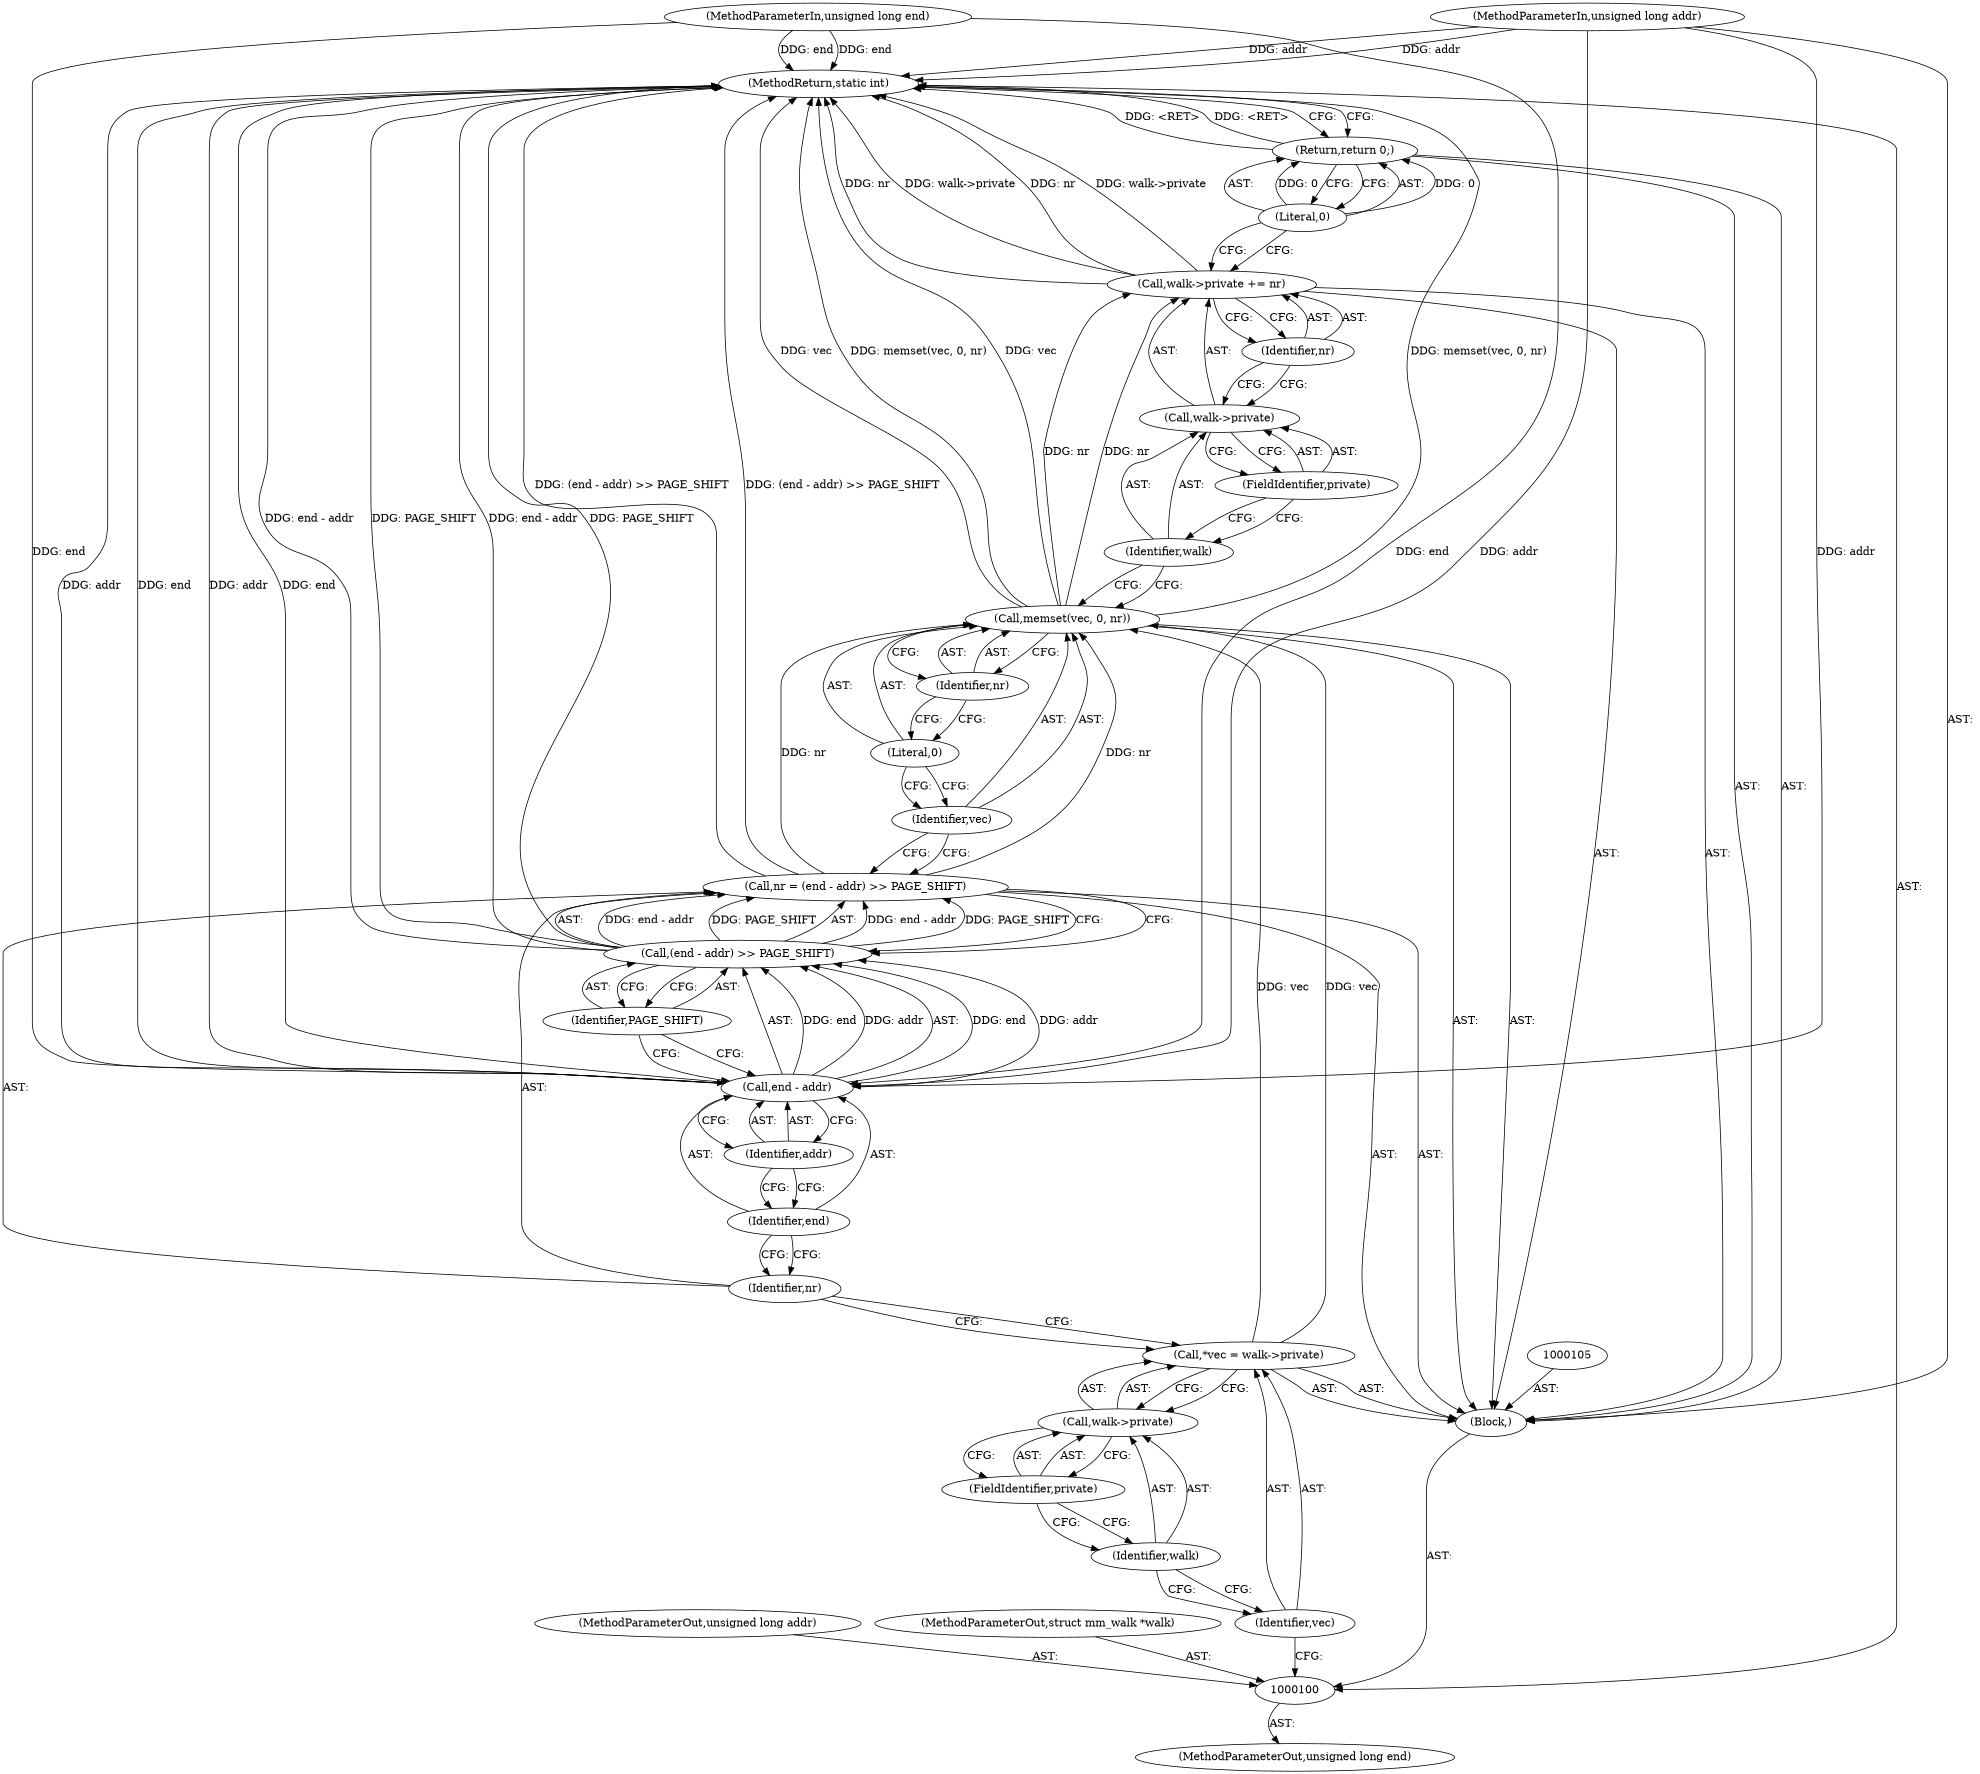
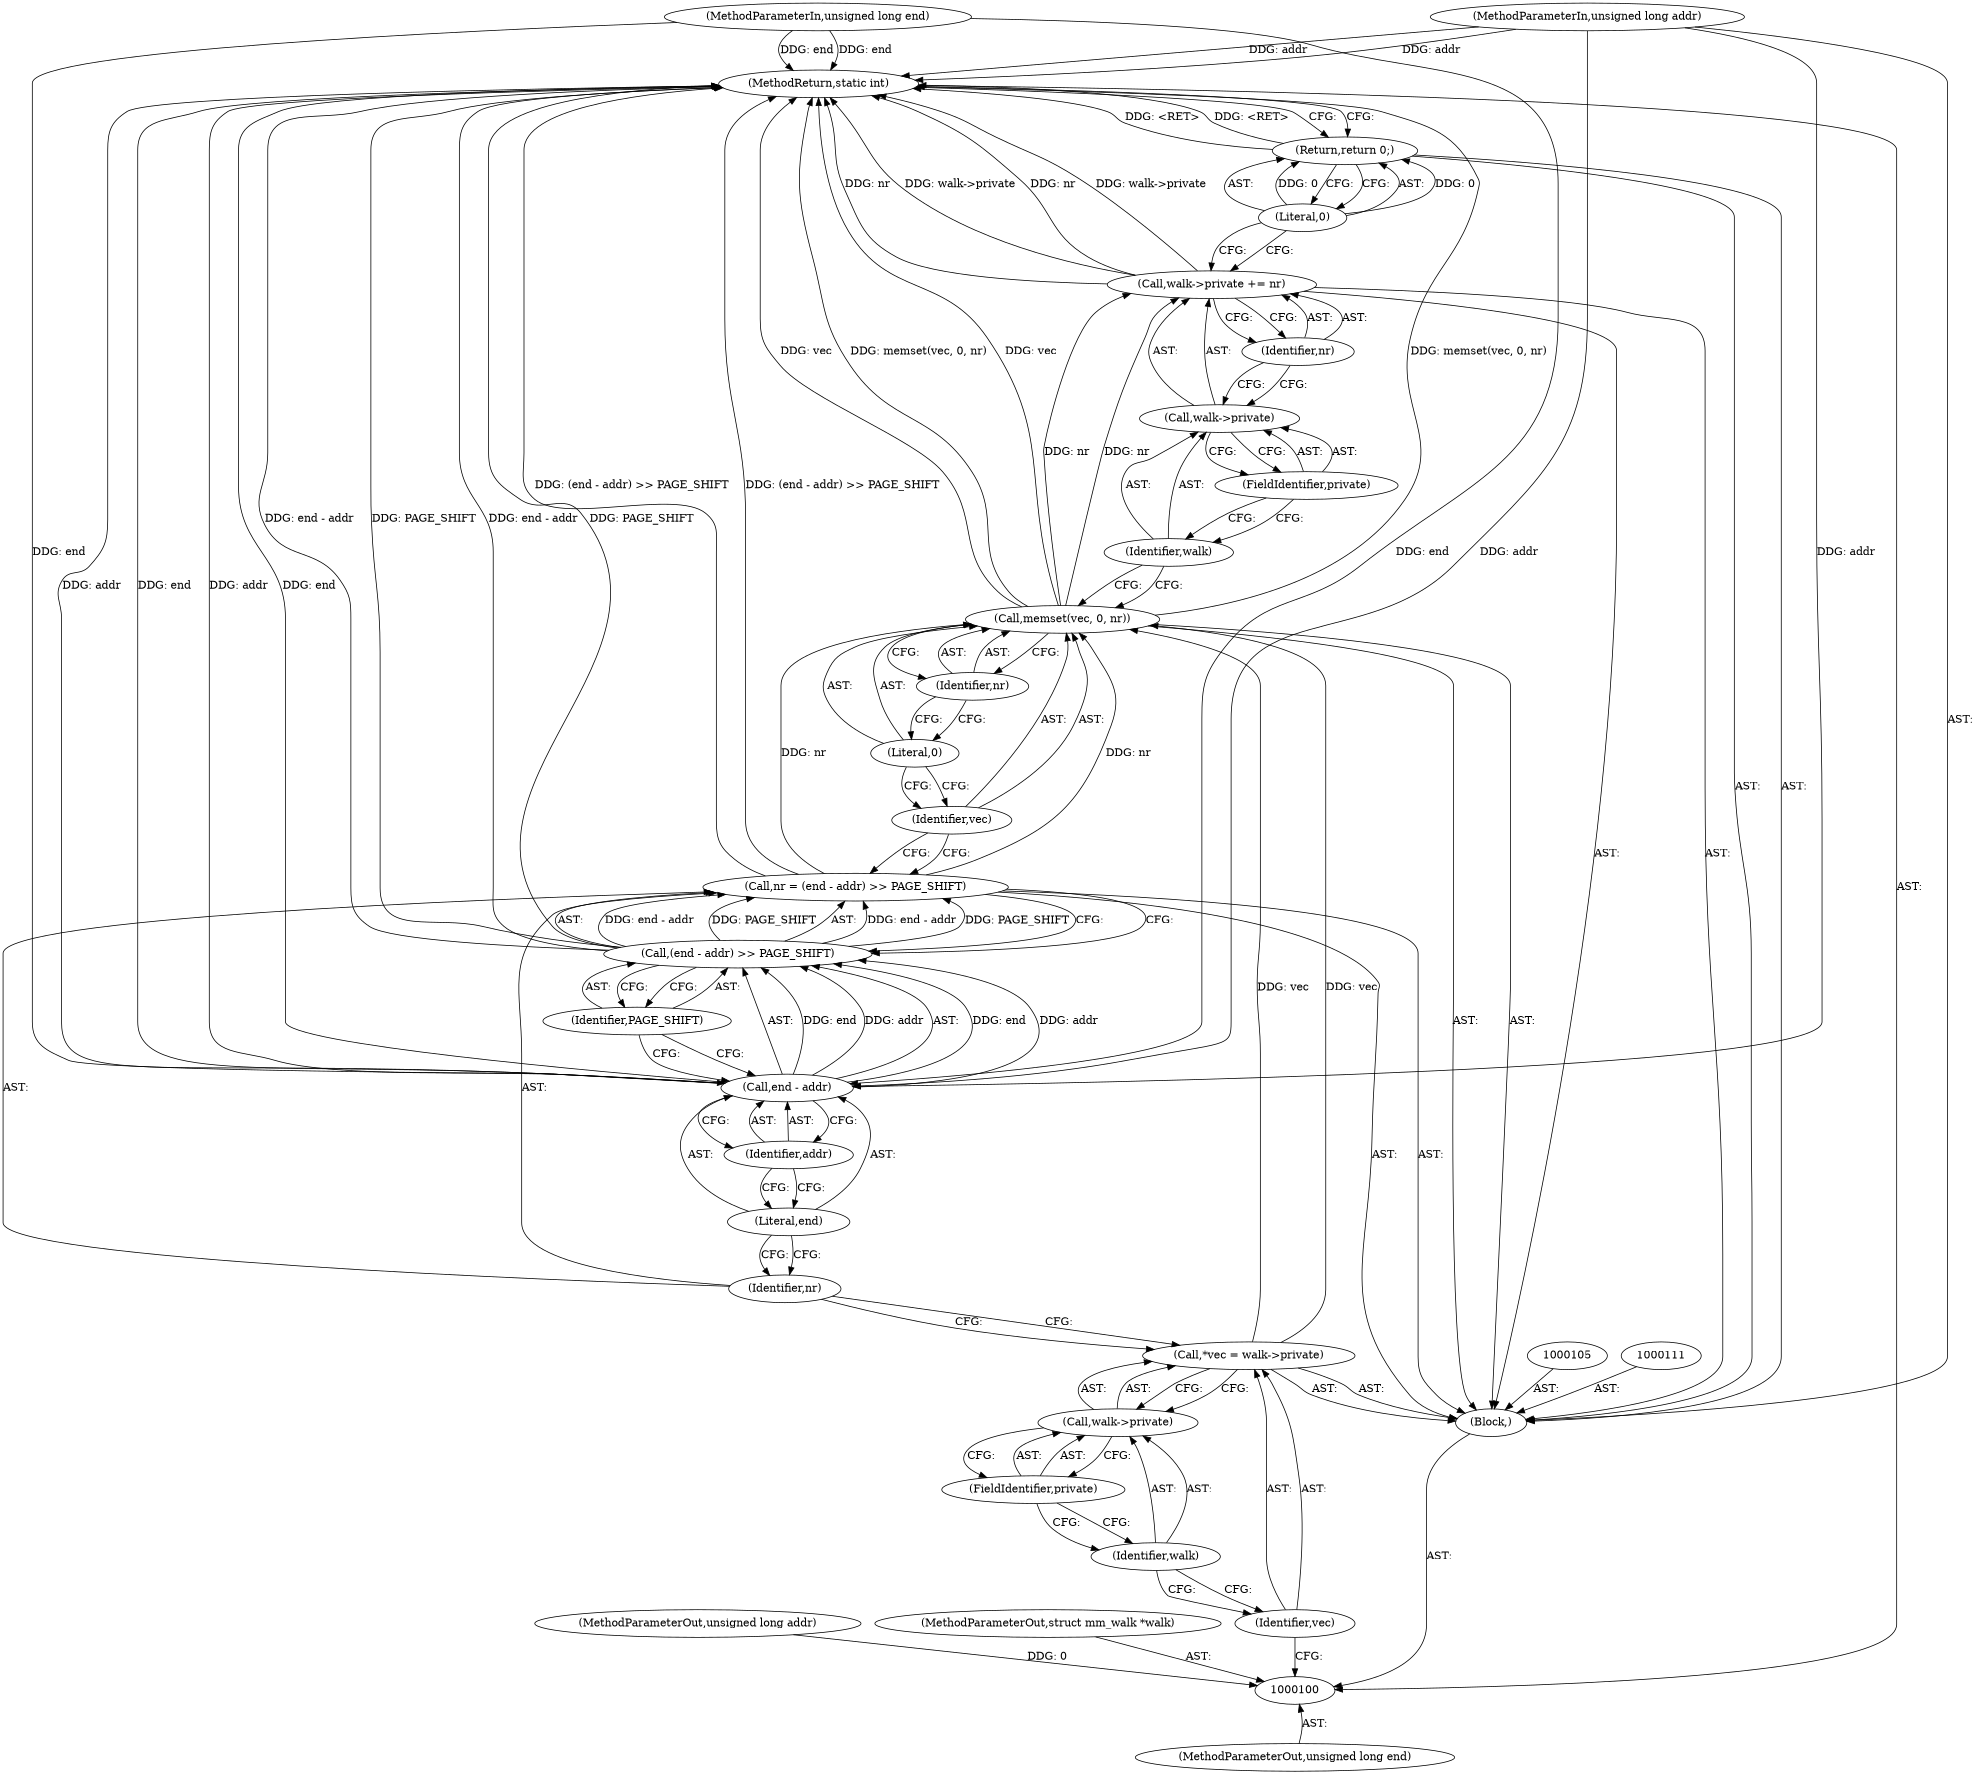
node "(Identifier,end)": label "(Identifier,end)" -> "(Literal,end)"
node "1000111": added
edge "(MethodParameterOut,unsigned long addr)" -> "1000100": label "AST: " -> "DDG: 0"
edge "1000100" -> "(MethodParameterOut,unsigned long end)": reversed
